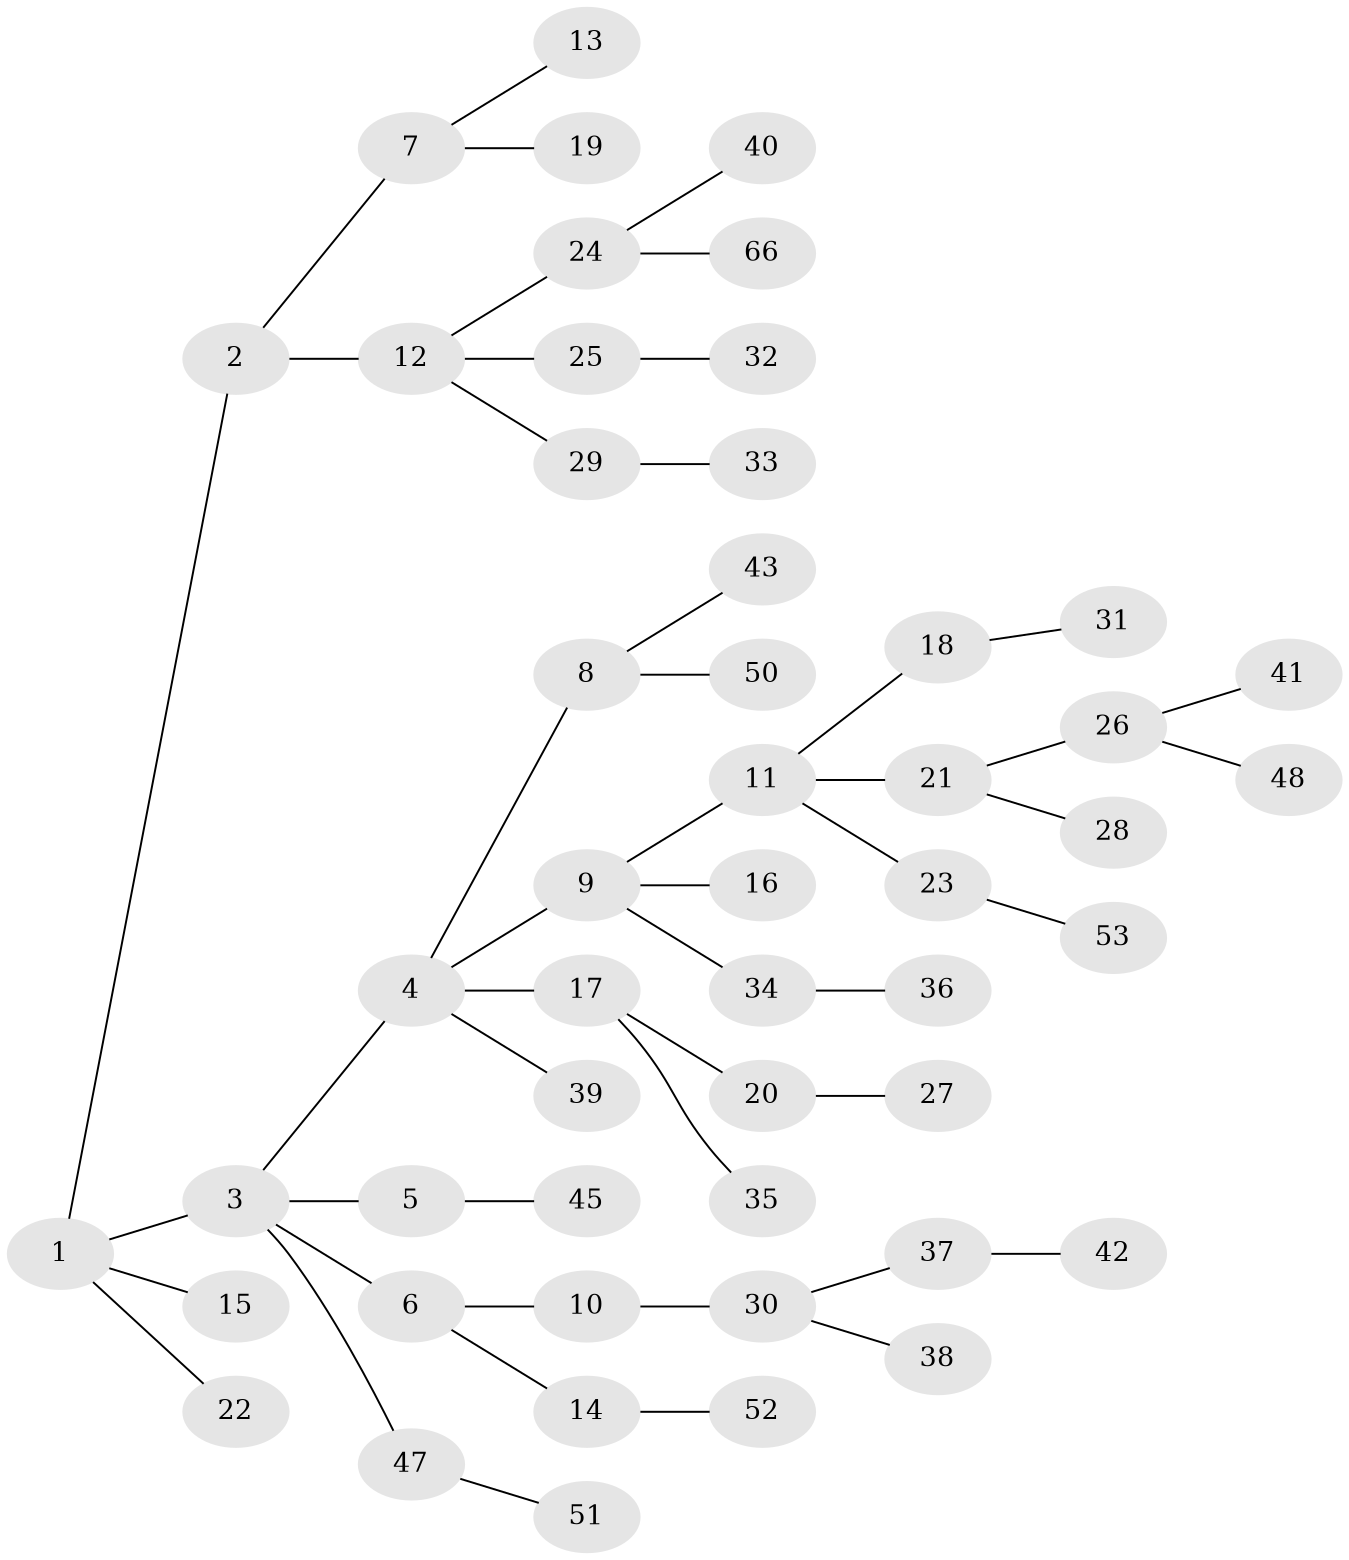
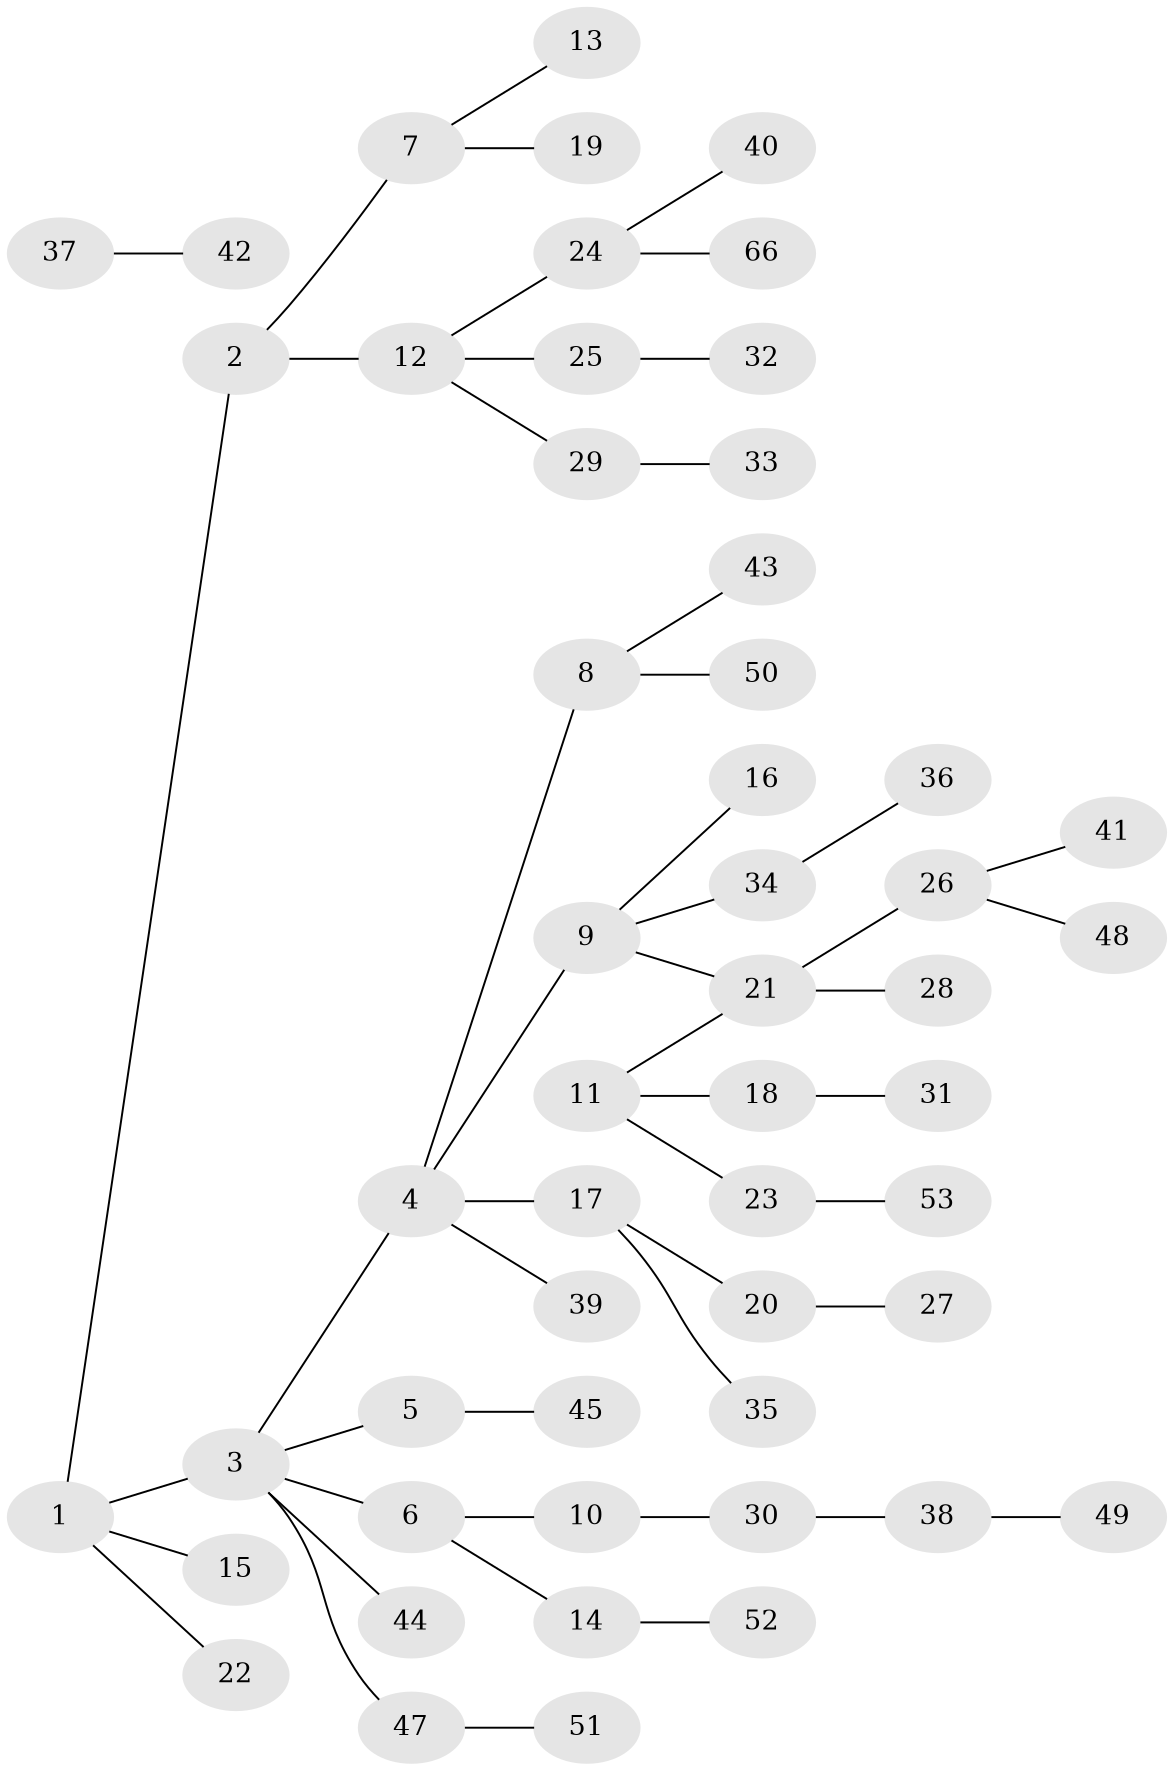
edge "11" -- "9": now "21" -- "9"
edge "37" -- "30": removed
node "49": added
node "44": added
